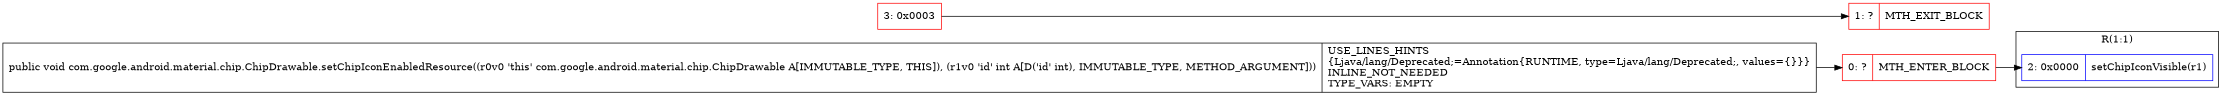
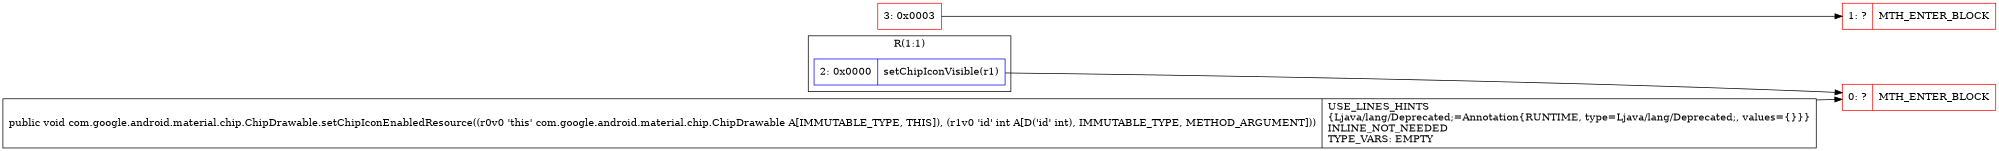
node "1: ?": text "MTH_EXIT_BLOCK" -> "MTH_ENTER_BLOCK"
edge "0: ?" -> "2: 0x0000": reversed
